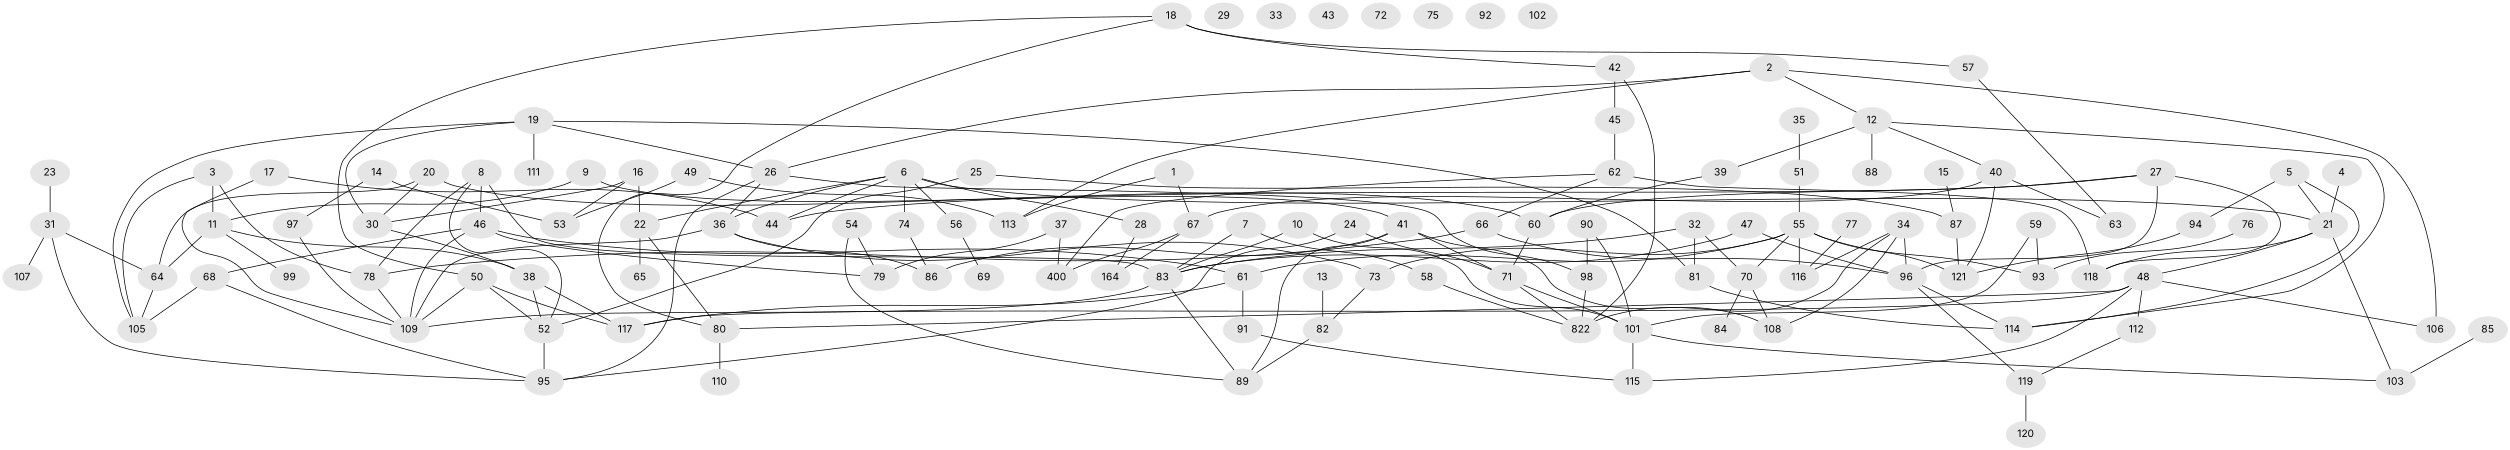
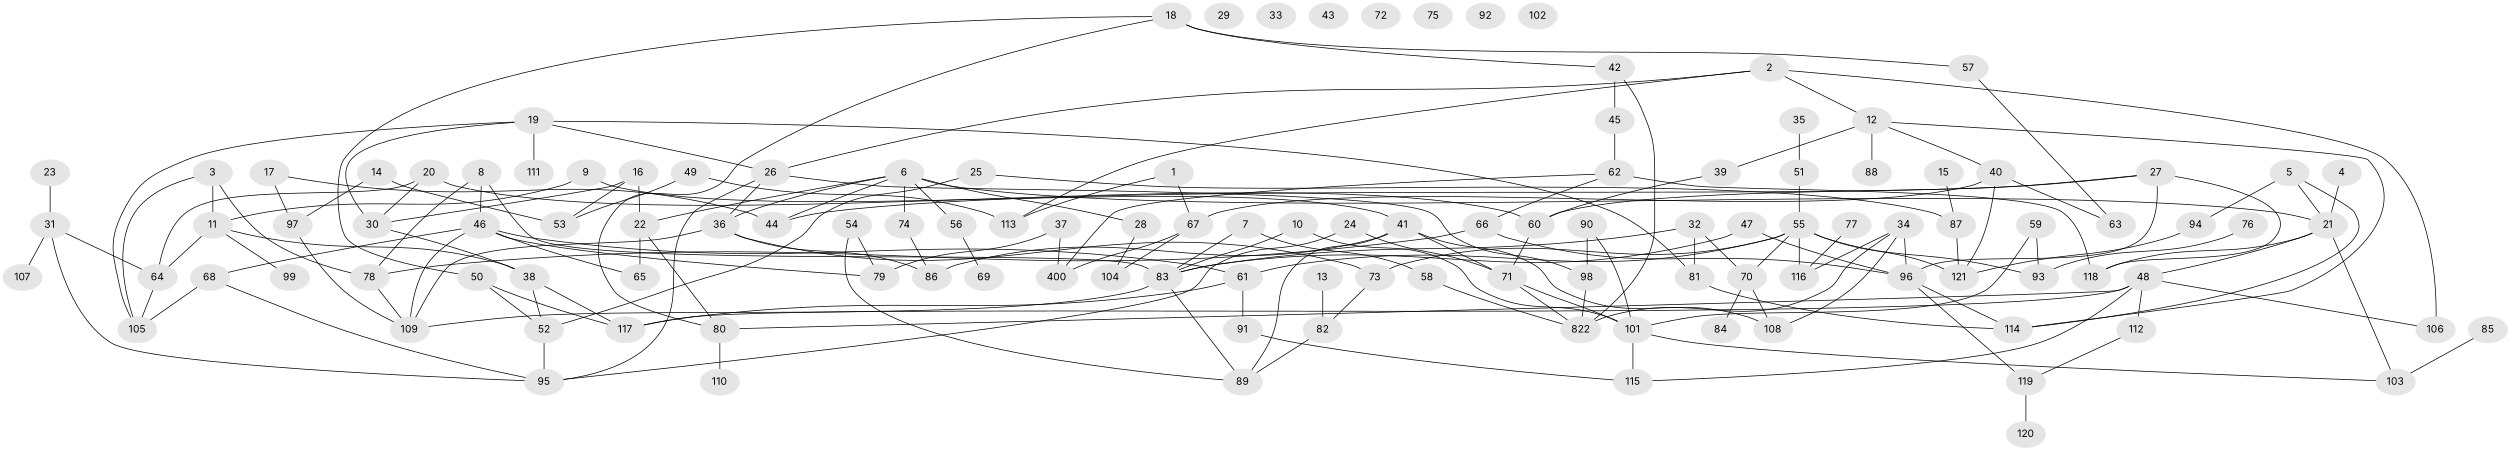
edge "8" -- "52": removed
edge "46" -- "65": added
edge "17" -- "109": now "17" -- "97"
node "164": label "164" -> "104"
edge "50" -- "109": removed
